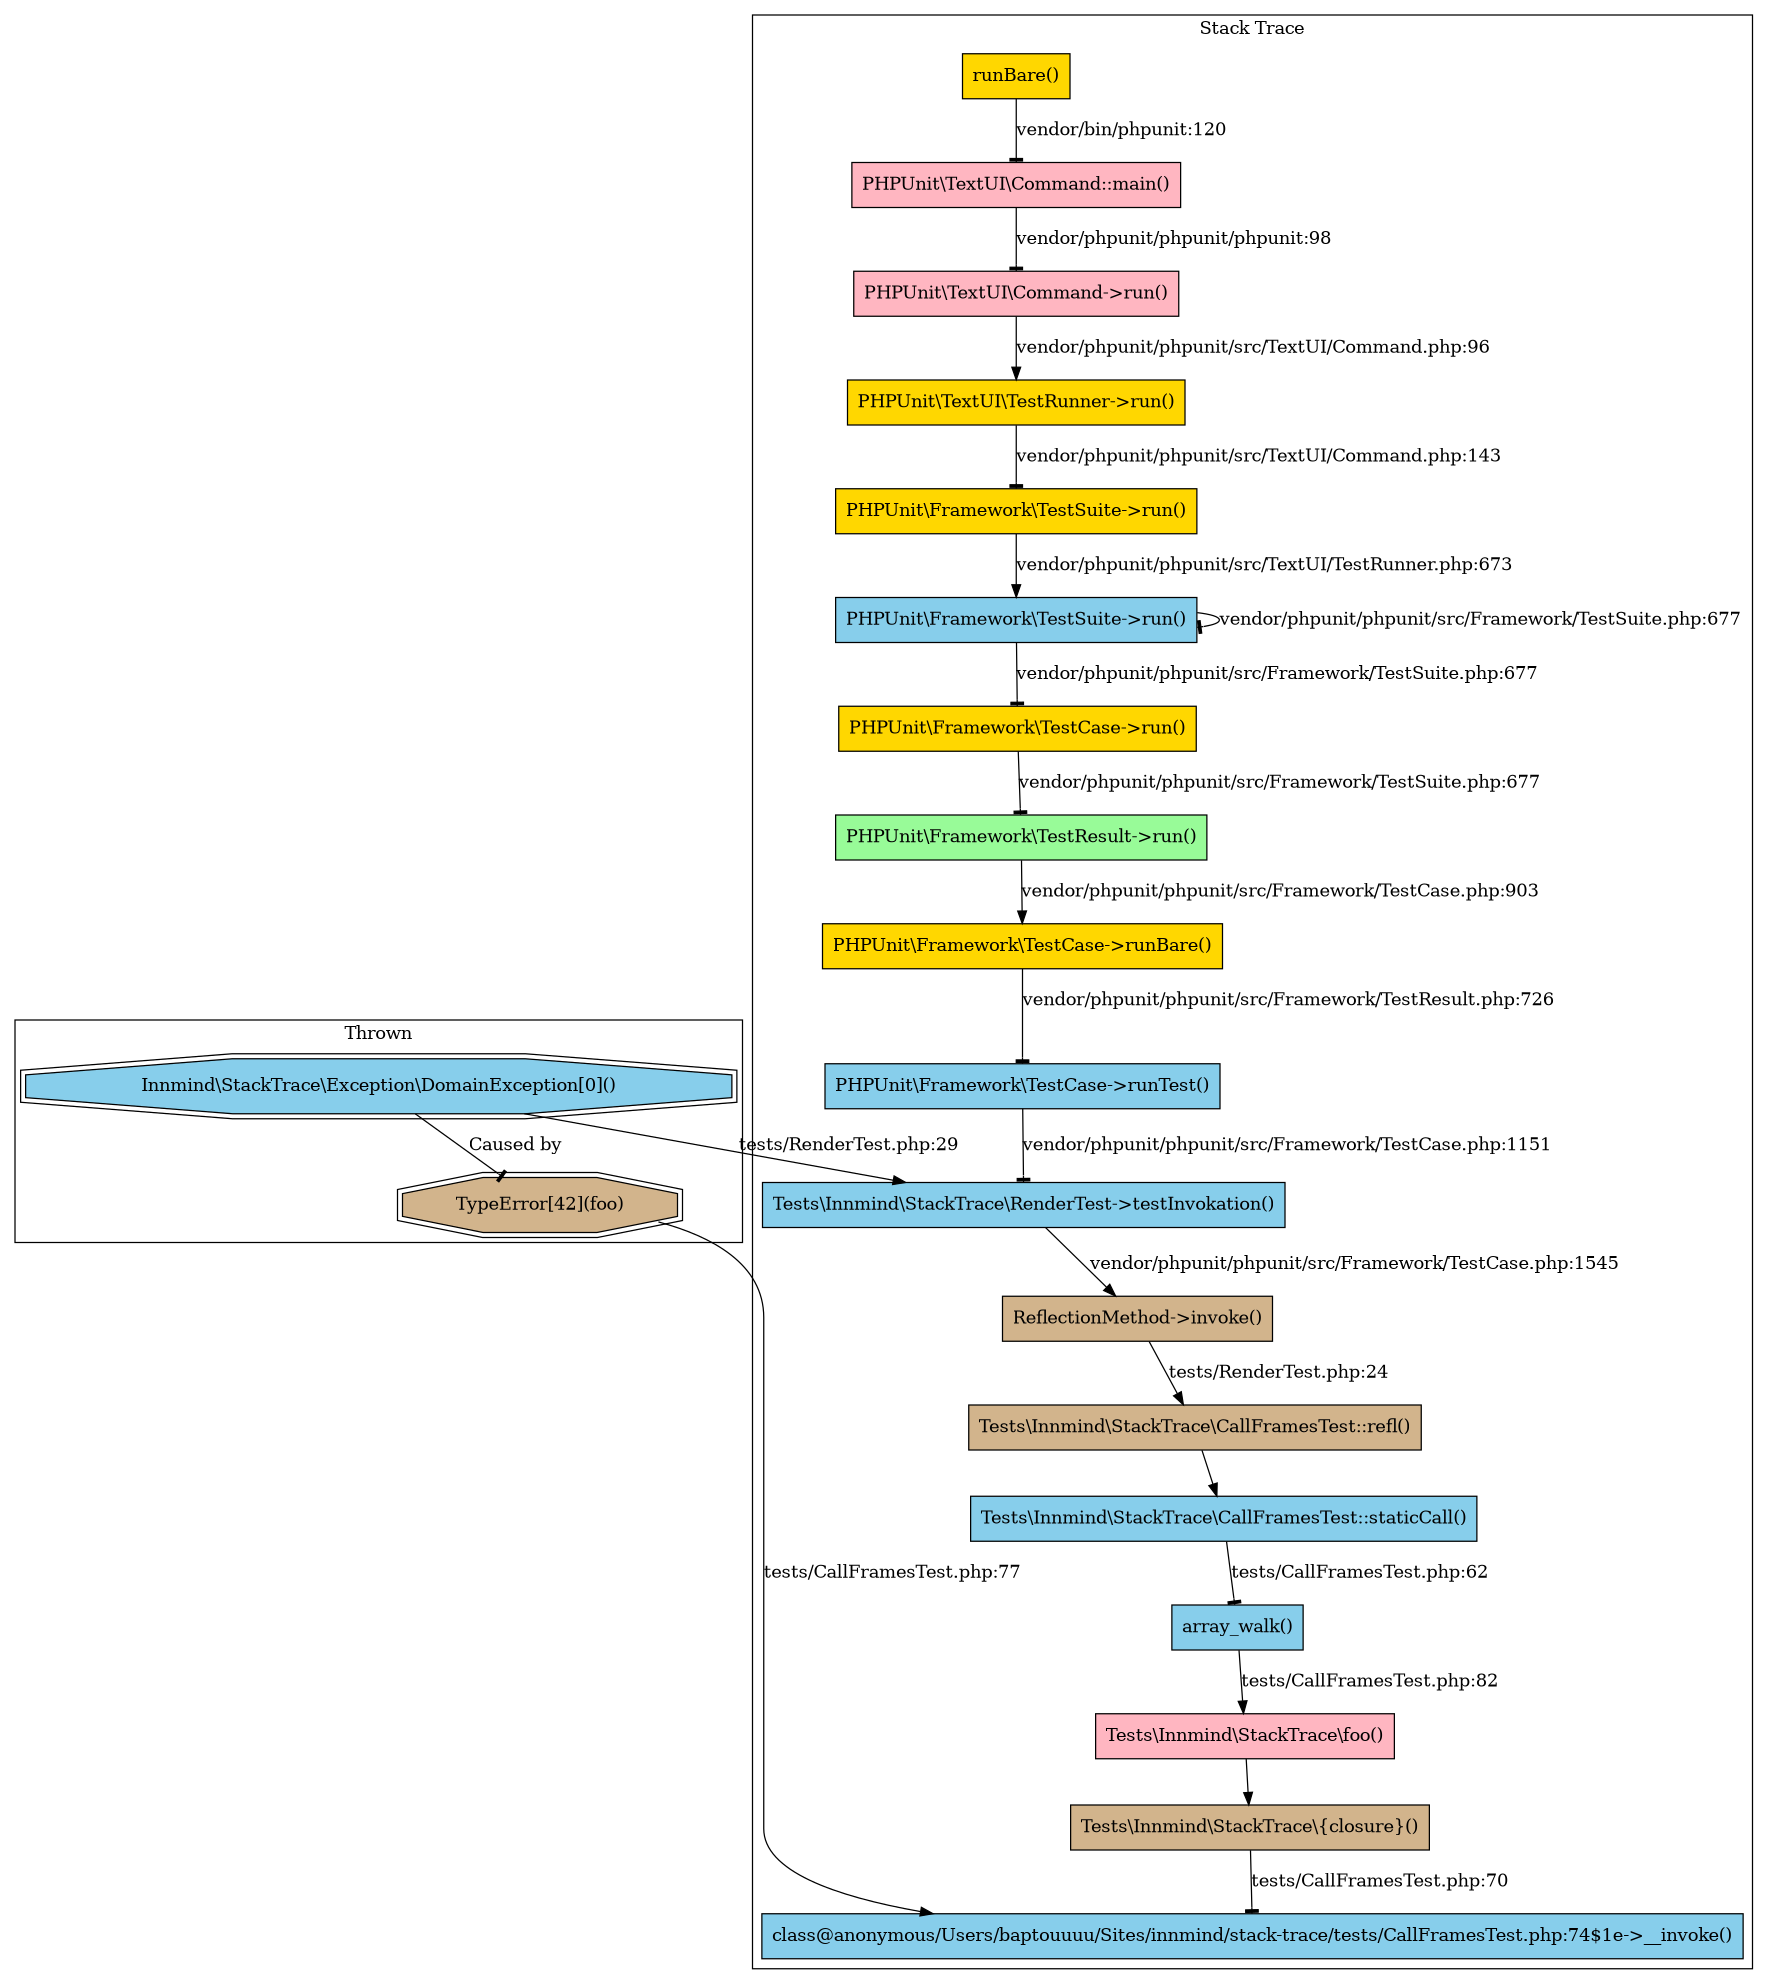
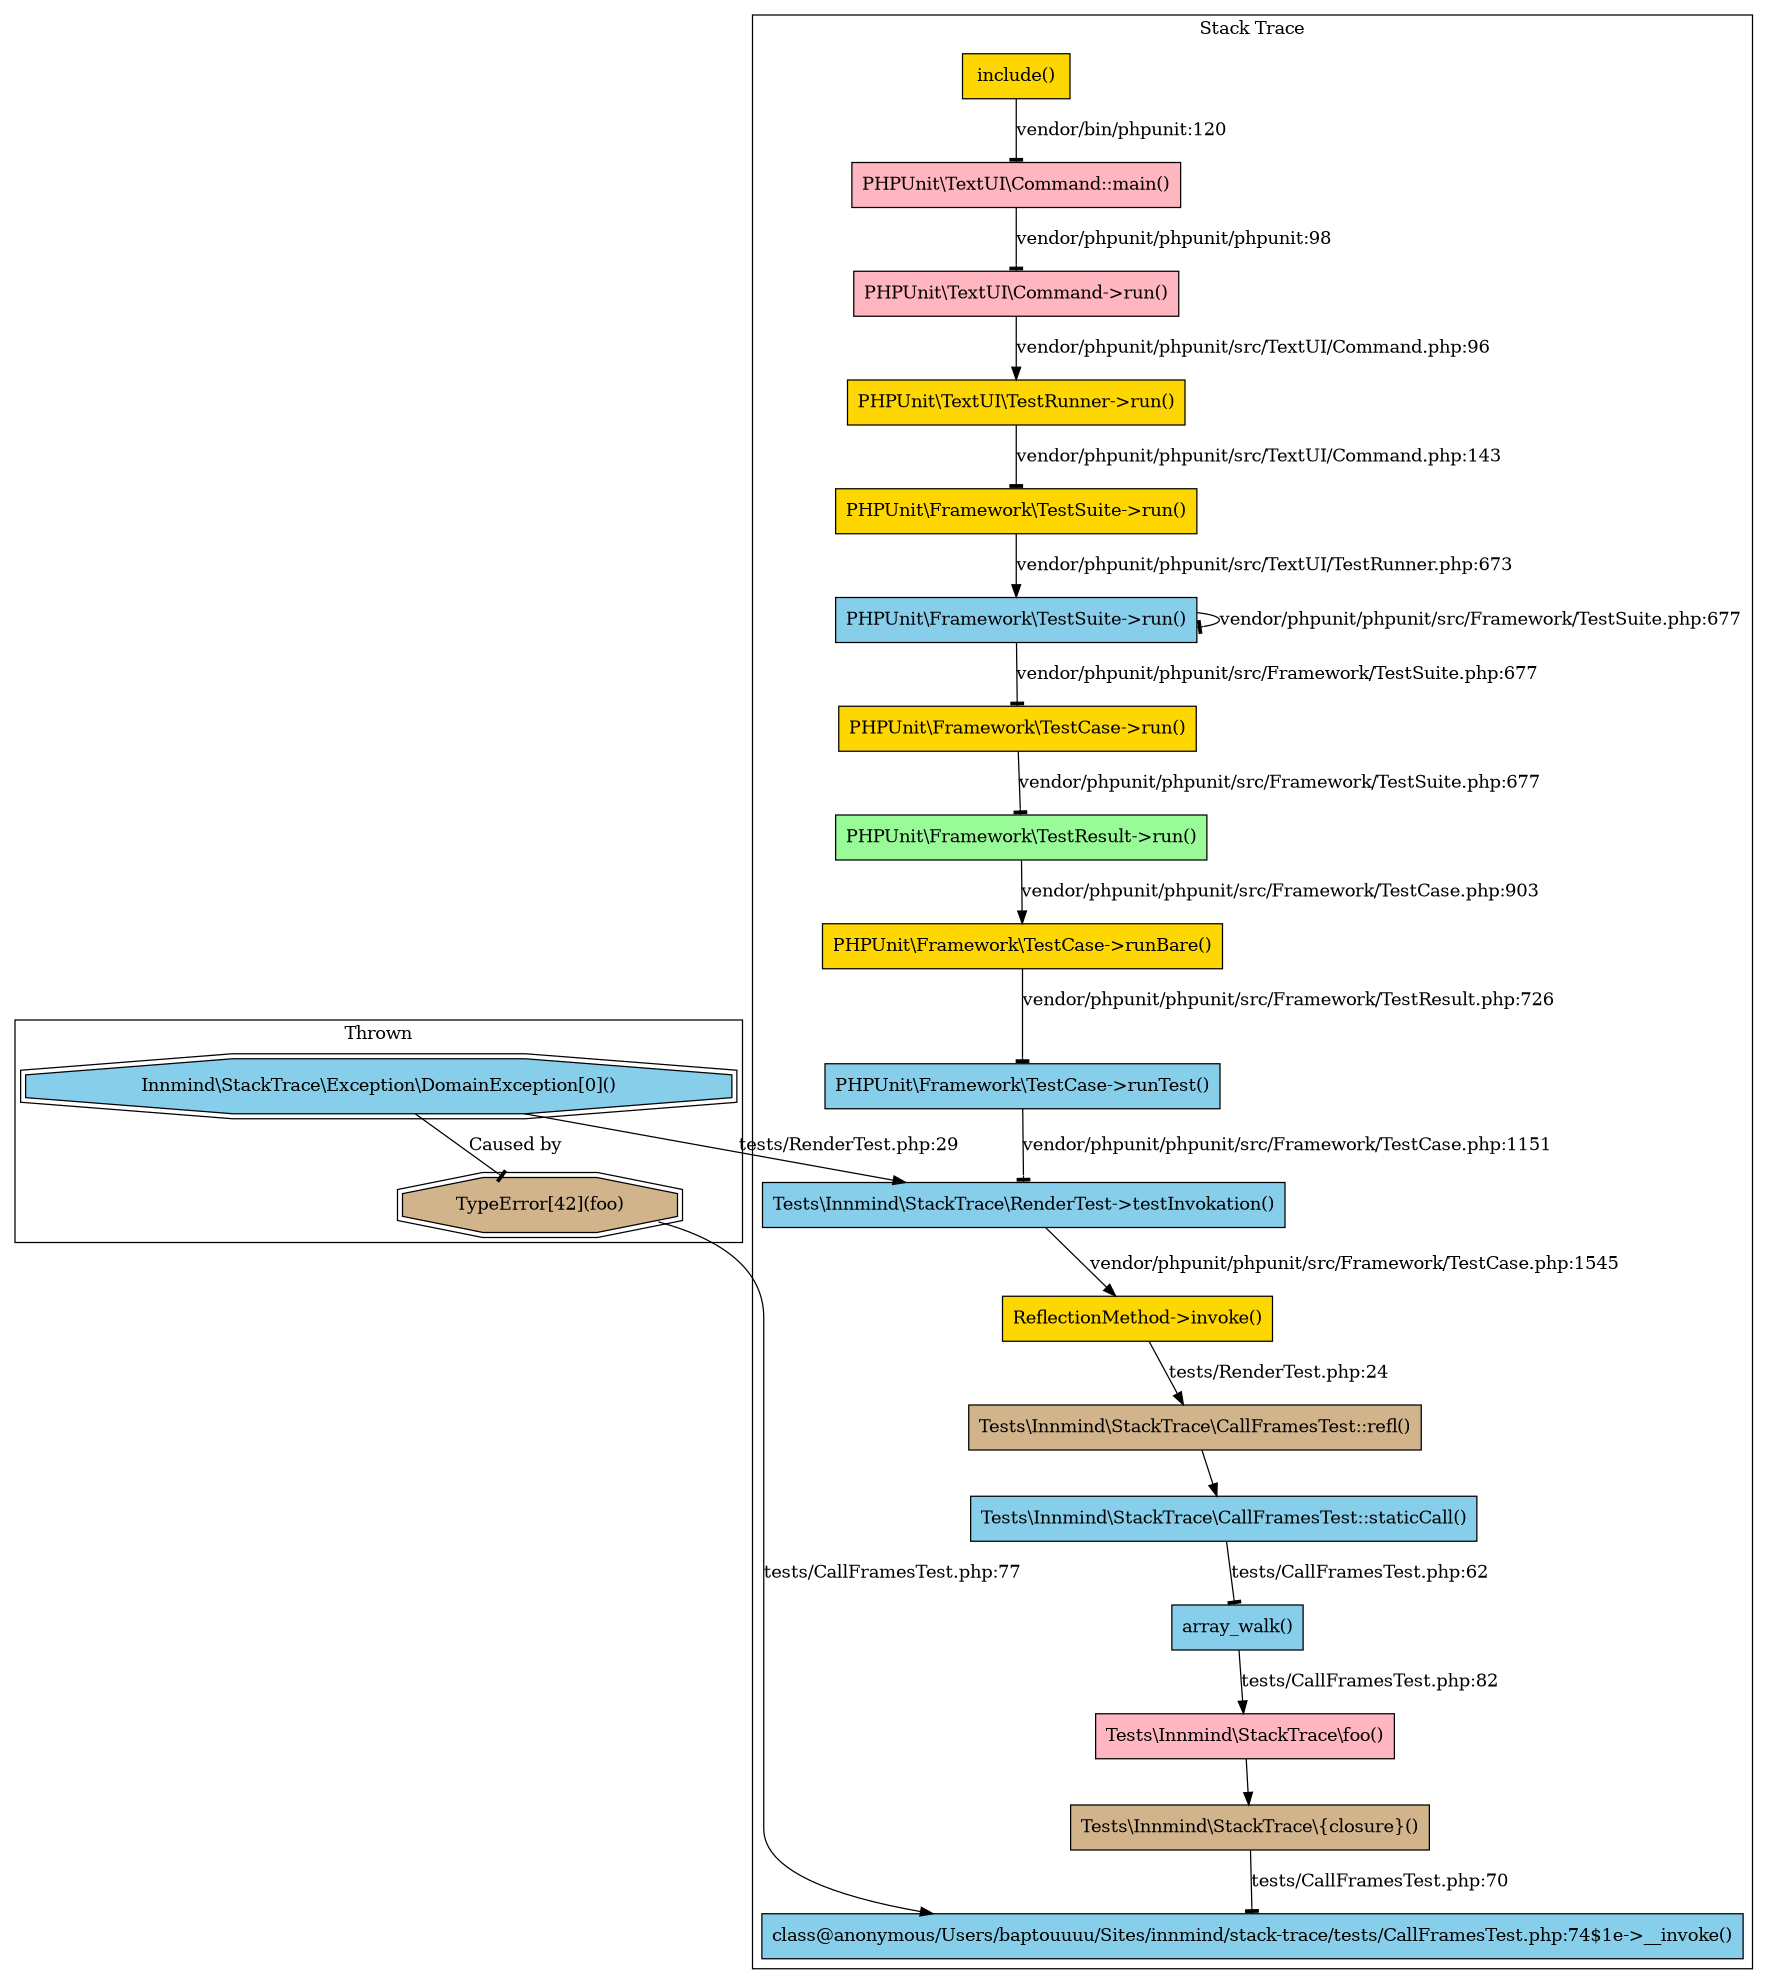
node "runBare()": label "runBare()" -> "include()"
node "ReflectionMethod->invoke()": fillcolor tan -> gold
